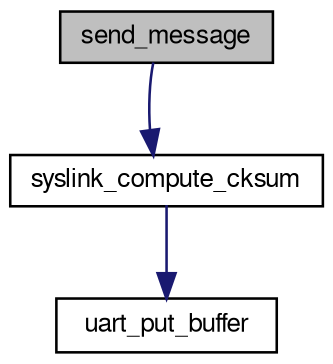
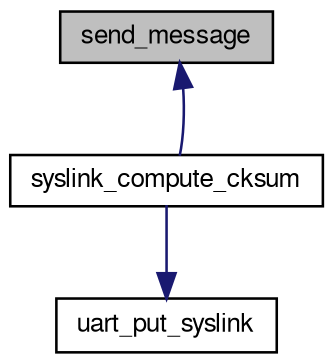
edge "send_message" -> "syslink_compute_cksum": reversed
node "uart_put_buffer": label "uart_put_buffer" -> "uart_put_syslink"
